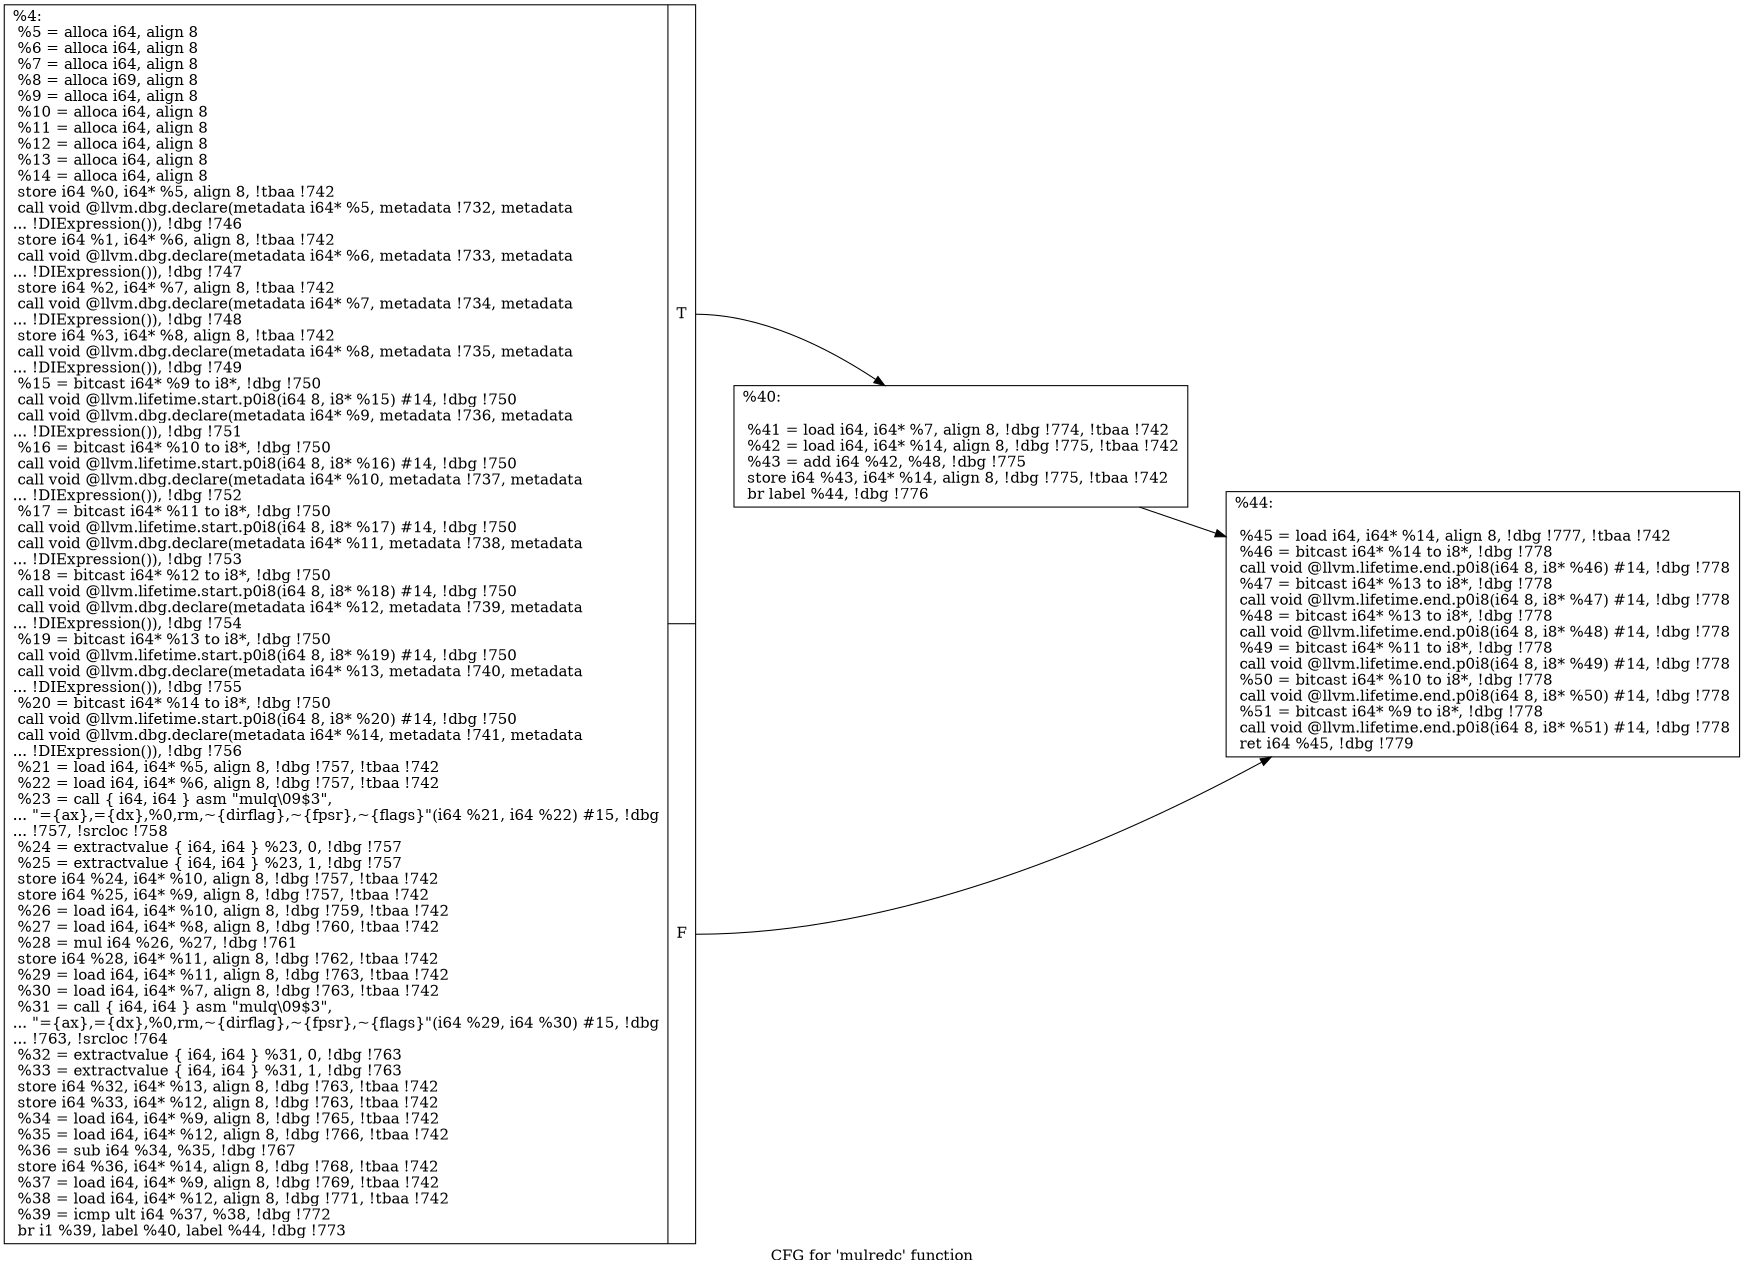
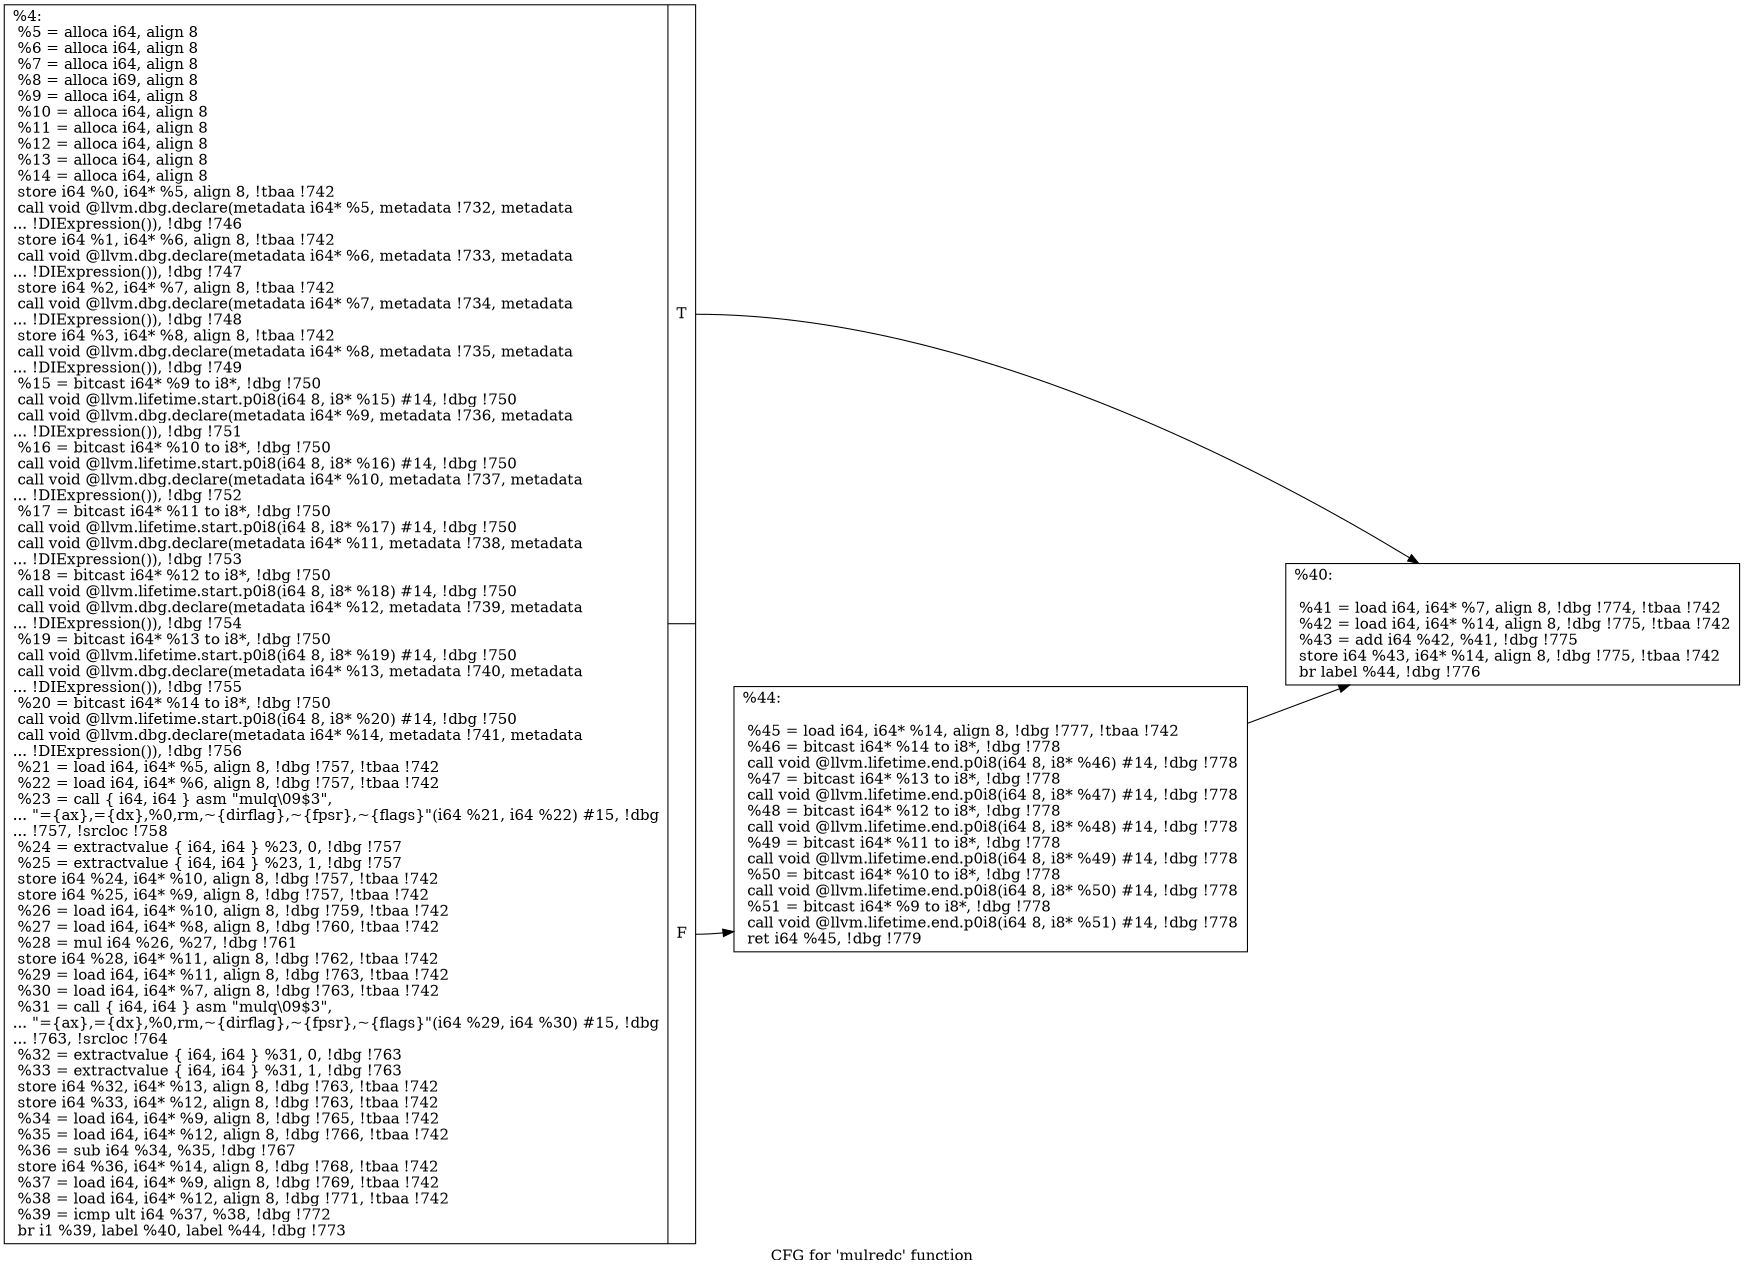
node "%40:": text "%43 = add i64 %42, %48, !dbg !775" -> "%43 = add i64 %42, %41, !dbg !775"
edge "%40:" -> "%44:": reversed
node "%44:": text "%48 = bitcast i64* %13 to i8*, !dbg !778" -> "%48 = bitcast i64* %12 to i8*, !dbg !778"
